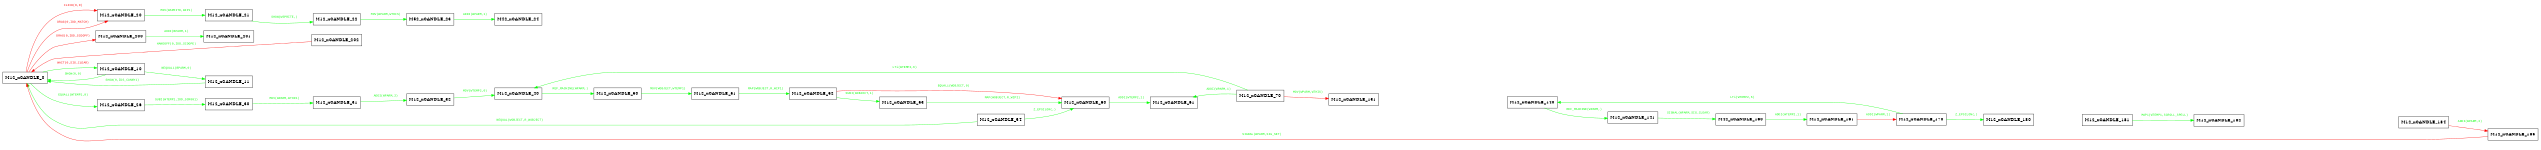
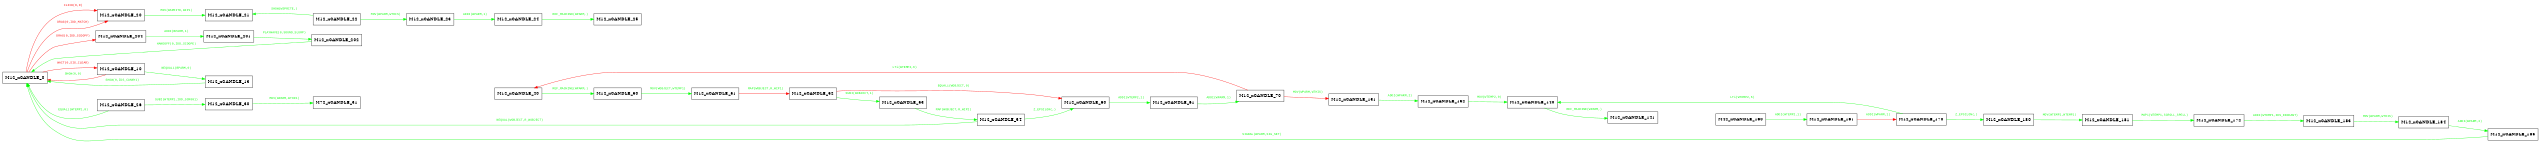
node "M52_xCANDLE_23": label "M52_xCANDLE_23" -> "M12_xCANDLE_23"
node "M42_xCANDLE_24": label "M42_xCANDLE_24" -> "M12_xCANDLE_24"
node "M12_xCANDLE_25": added
edge "M12_xCANDLE_21" -> "M12_xCANDLE_22": reversed
node "M12_xCANDLE_200": label "M12_xCANDLE_200" -> "M12_xCANDLE_204"
edge "M12_xCANDLE_201" -> "M12_xCANDLE_202": added, label "PLAYWAVE(0,SOUND_SLURP)"
edge "M12_xCANDLE_202" -> "M12_xCANDLE_0": color red -> green
edge "M12_xCANDLE_0" -> "M12_xCANDLE_10": color green -> red
edge "M12_xCANDLE_70" -> "M12_xCANDLE_40": color green -> red
edge "M12_xCANDLE_10" -> "M12_xCANDLE_0": color green -> red
node "M12_xCANDLE_11": label "M12_xCANDLE_11" -> "M12_xCANDLE_13"
edge "M12_xCANDLE_51" -> "M12_xCANDLE_52": color green -> red
edge "M12_xCANDLE_70" -> "M12_xCANDLE_61": reversed
node "M12_xCANDLE_32": removed
node "M12_xCANDLE_132": added
edge "M12_xCANDLE_0" -> "M12_xCANDLE_26": reversed
node "M12_xCANDLE_31": label "M12_xCANDLE_31" -> "M72_xCANDLE_31"
edge "M12_xCANDLE_53" -> "M12_xCANDLE_60": now "M12_xCANDLE_53" -> "M12_xCANDLE_54"
edge "M12_xCANDLE_141" -> "M42_xCANDLE_160": removed, label "SIGNAL(WPARM,SIG_CLEAR)"
edge "M12_xCANDLE_180" -> "M12_xCANDLE_181": added, label "MOV(WTEMP1,WTEMP1)"
node "M12_xCANDLE_182": label "M12_xCANDLE_182" -> "M12_xCANDLE_172"
node "M12_xCANDLE_183": added
edge "M12_xCANDLE_184" -> "M12_xCANDLE_185": color red -> green
edge "M12_xCANDLE_185" -> "M12_xCANDLE_0": color red -> green
